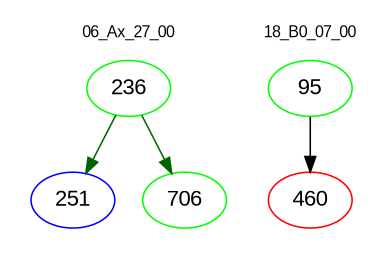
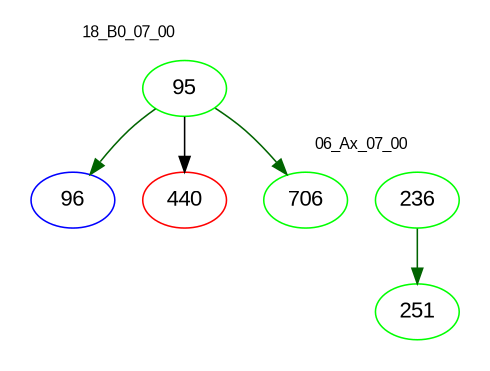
cluster "06_Ax_27_00": label "06_Ax_27_00" -> "06_Ax_07_00"
edge "236" -> "706": now "95" -> "706"
node "96": added
node "251": color blue -> green
node "460": label "460" -> "440"
